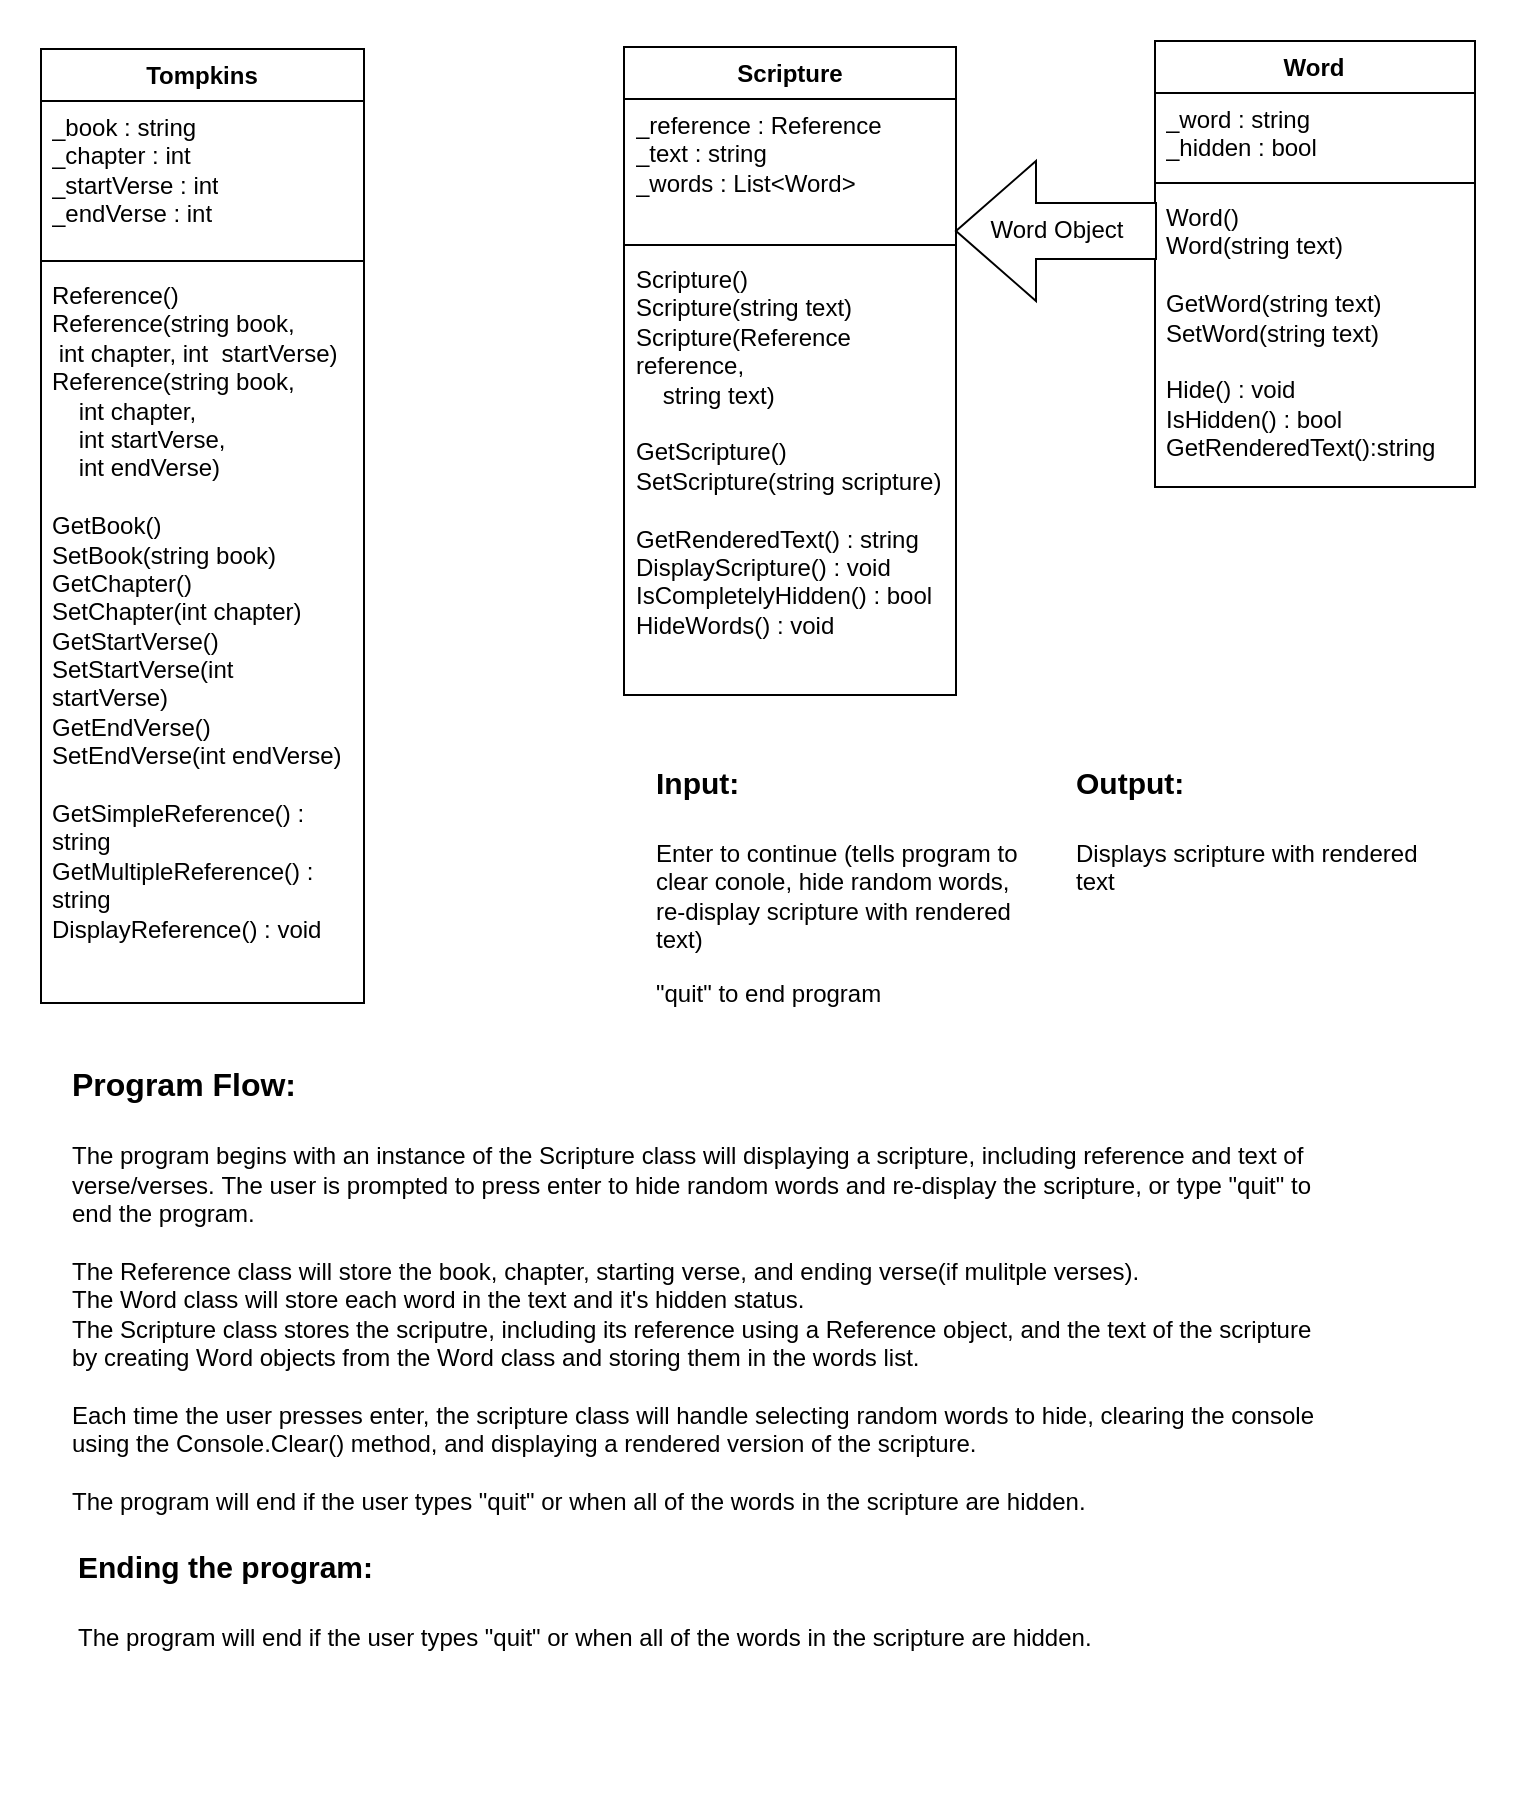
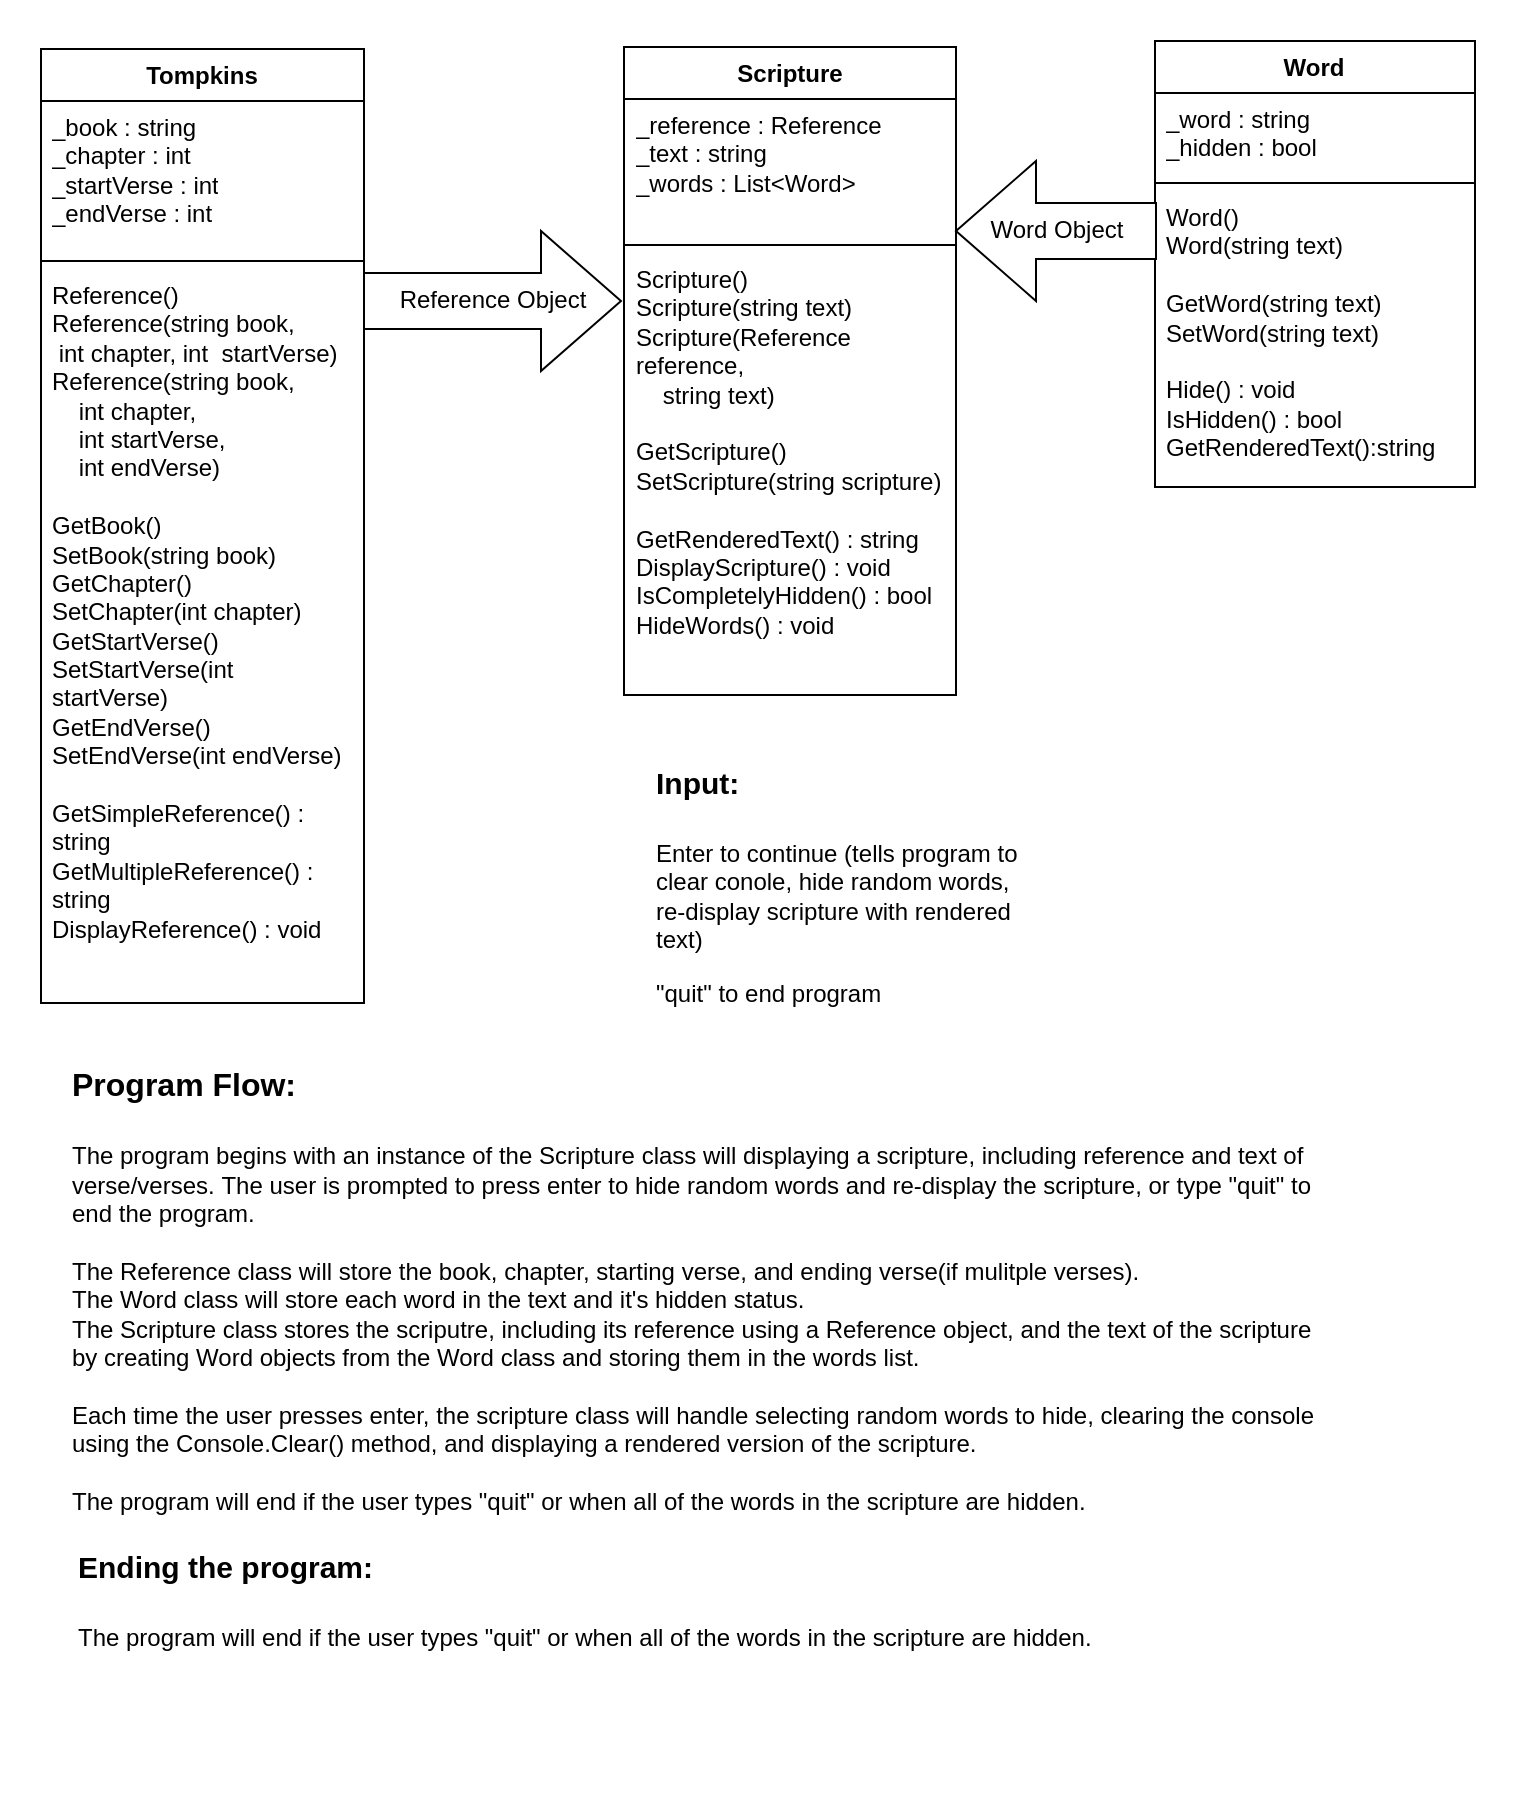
node "Reference Object": added
node "Output:Displays scripture with rendered text": removed
